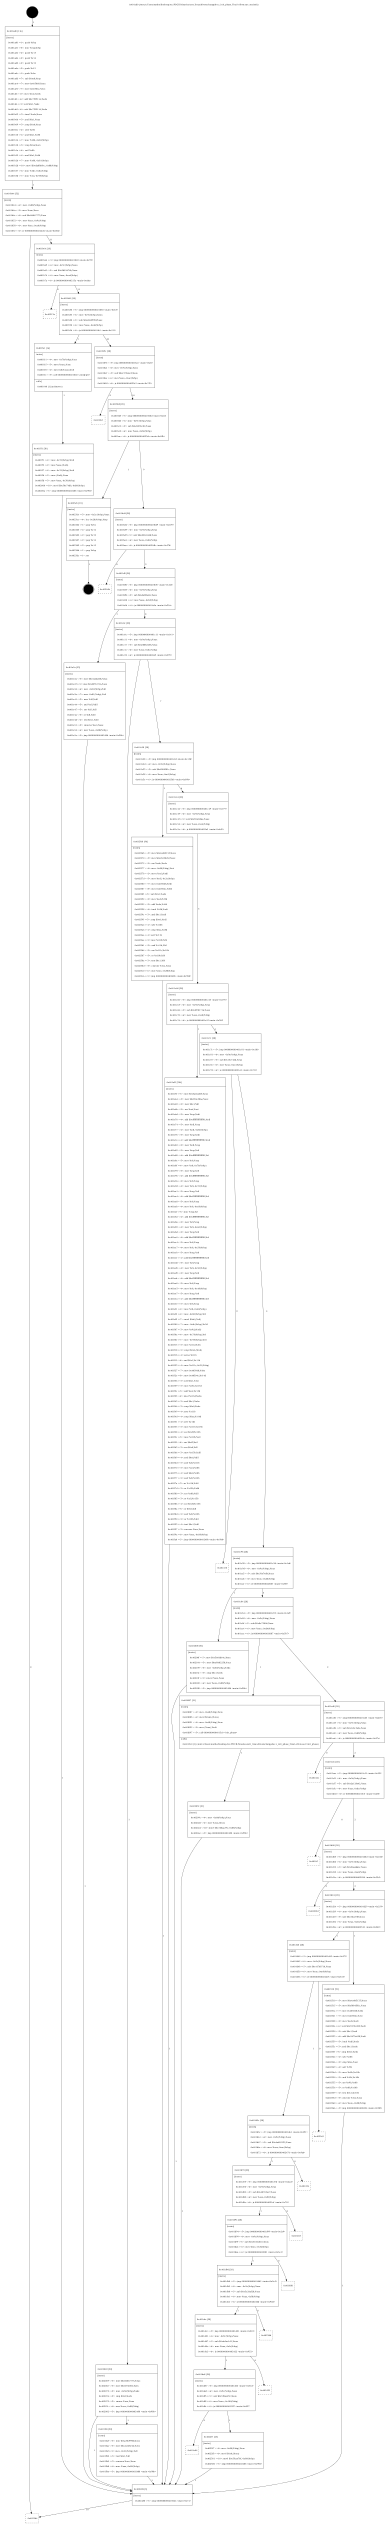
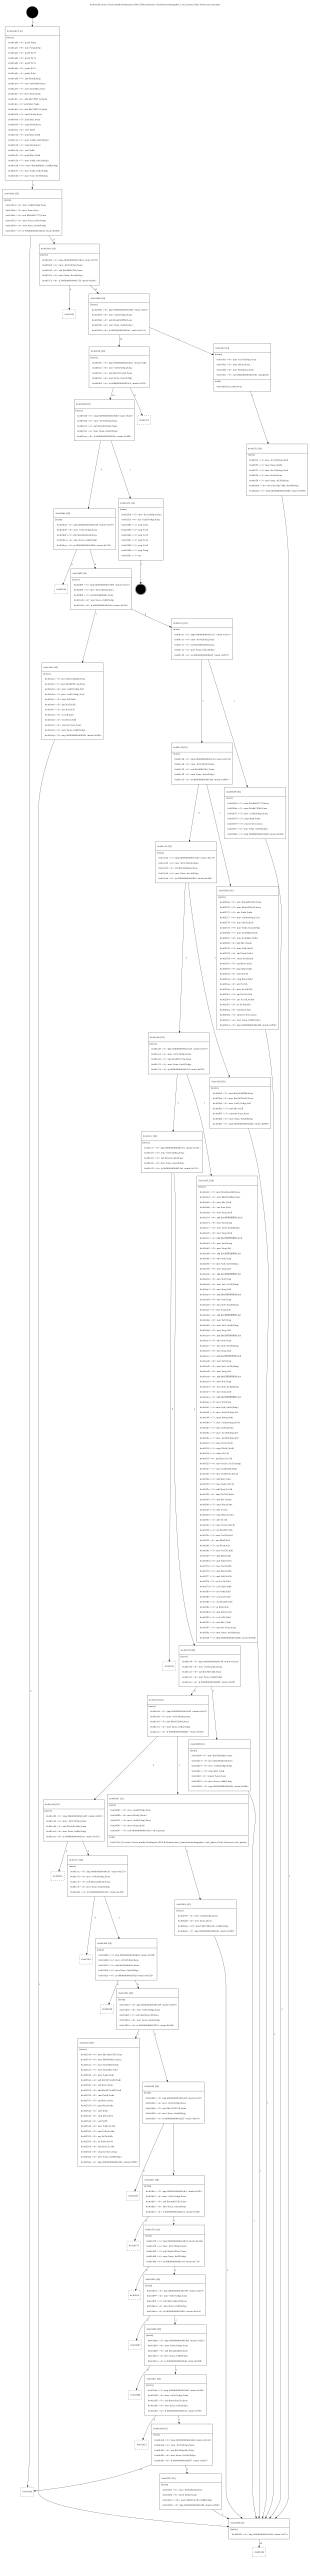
edge "0x401b44 [32]" -> "0x4022d4": now "0x401b44 [32]" -> "0x401e04"
edge "0x402310 [91]" -> "0x40248b [5]": removed, label "1"
edge "0x402069 [30]" -> "0x401fa5 [30]": now "0x401c44 [28]" -> "0x401fa5 [30]"
